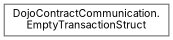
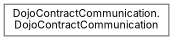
node "DojoContractCommunication. EmptyTransactionStruct": label "DojoContractCommunication. EmptyTransactionStruct" -> "DojoContractCommunication. DojoContractCommunication"
